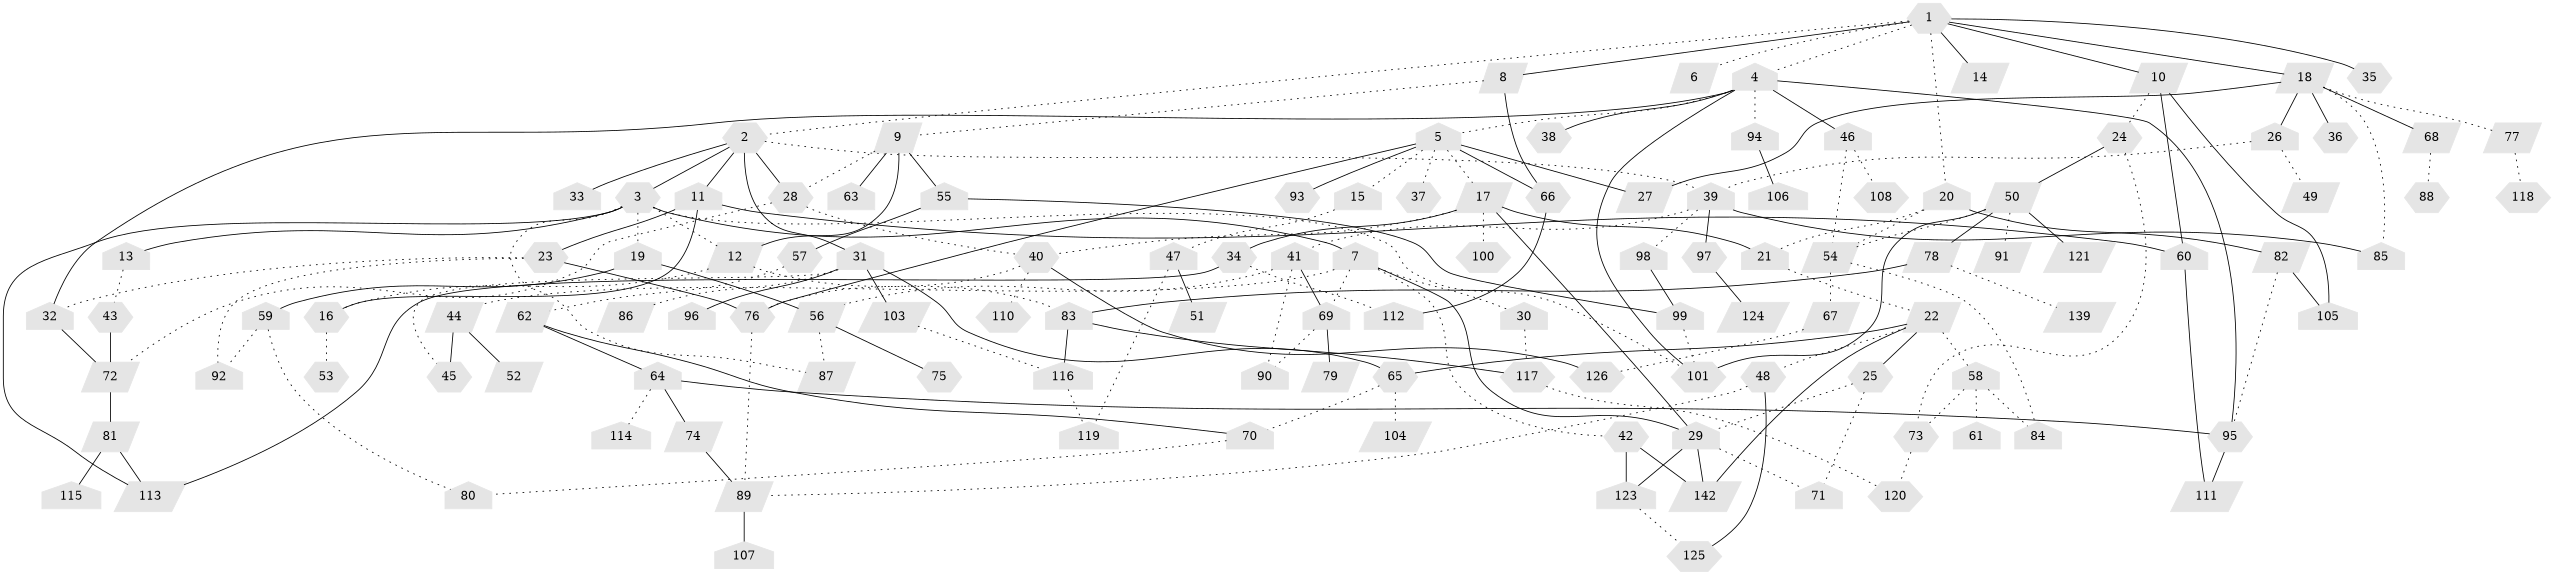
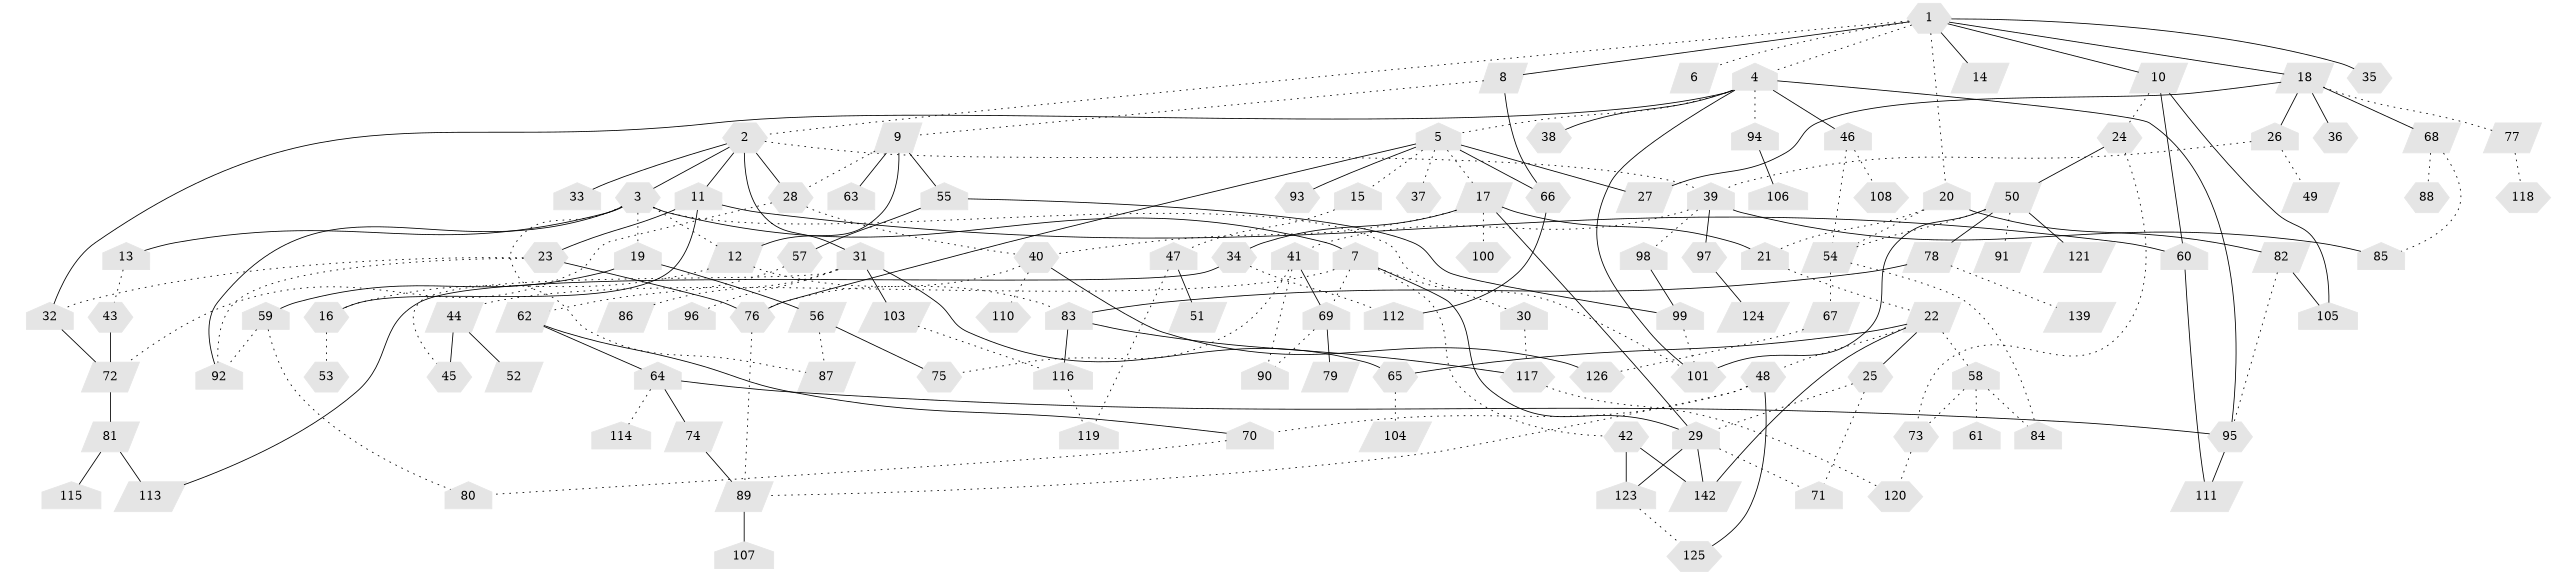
edge "18" -- "85": now "68" -- "85"
edge "3" -- "113": now "3" -- "92"
edge "41" -- "56": now "41" -- "75"
edge "31" -- "96": style solid -> dotted
edge "65" -- "70": now "48" -- "70"
